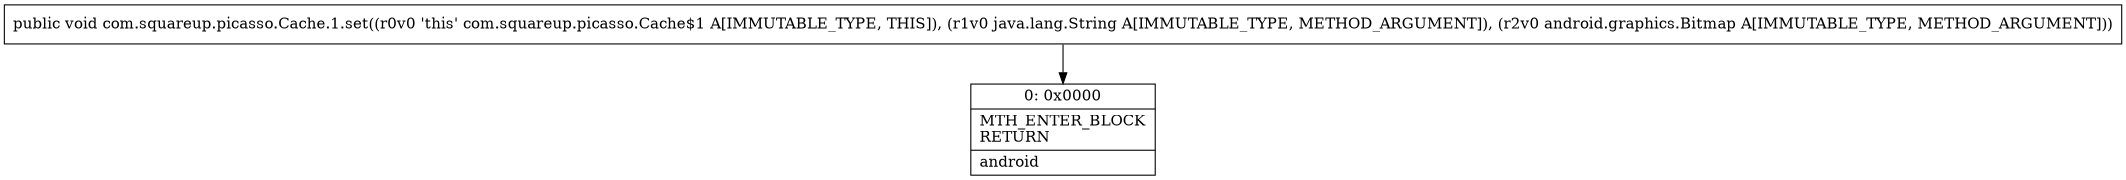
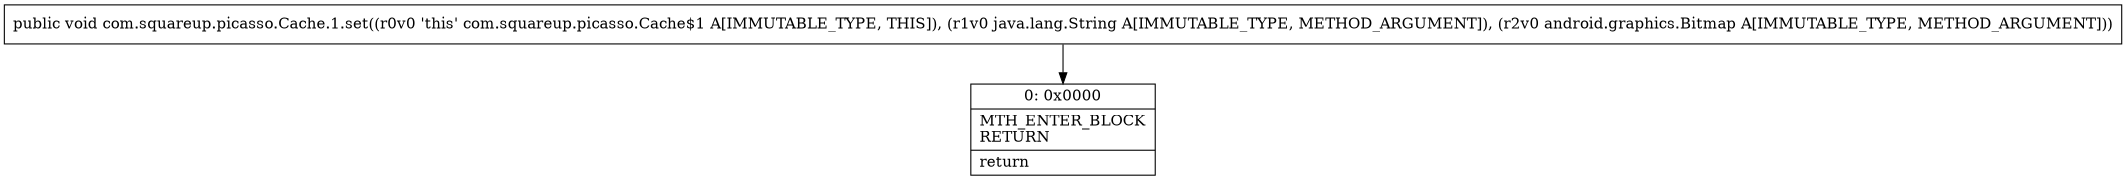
node "0: 0x0000": text "android" -> "return"
